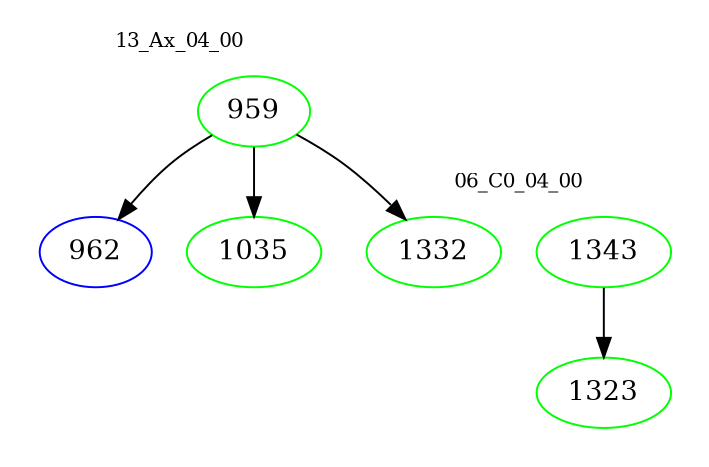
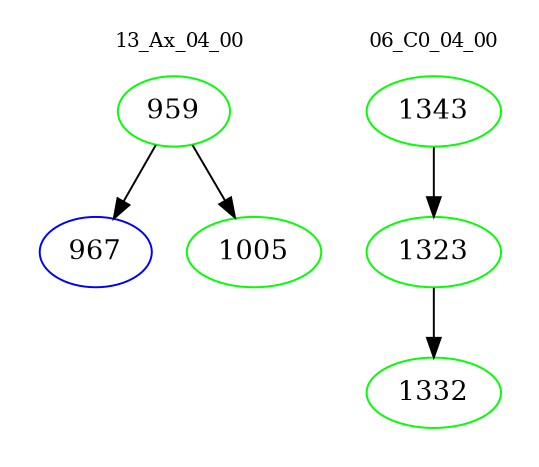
edge "959" -> "1332": now "1323" -> "1332"
node "962": label "962" -> "967"
node "1035": label "1035" -> "1005"
